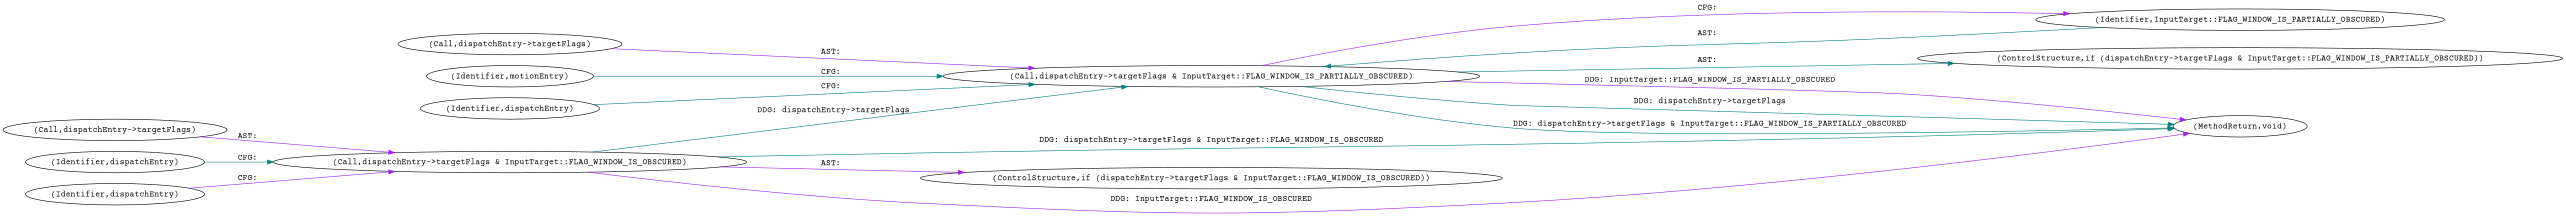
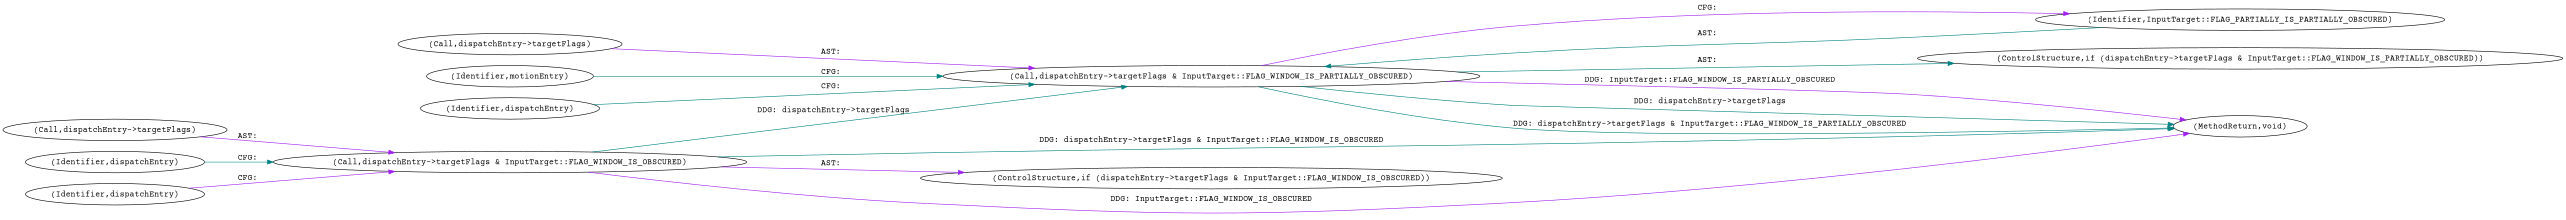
node "(Identifier,InputTarget::FLAG_WINDOW_IS_PARTIALLY_OBSCURED)": label "(Identifier,InputTarget::FLAG_WINDOW_IS_PARTIALLY_OBSCURED)" -> "(Identifier,InputTarget::FLAG_PARTIALLY_IS_PARTIALLY_OBSCURED)"
